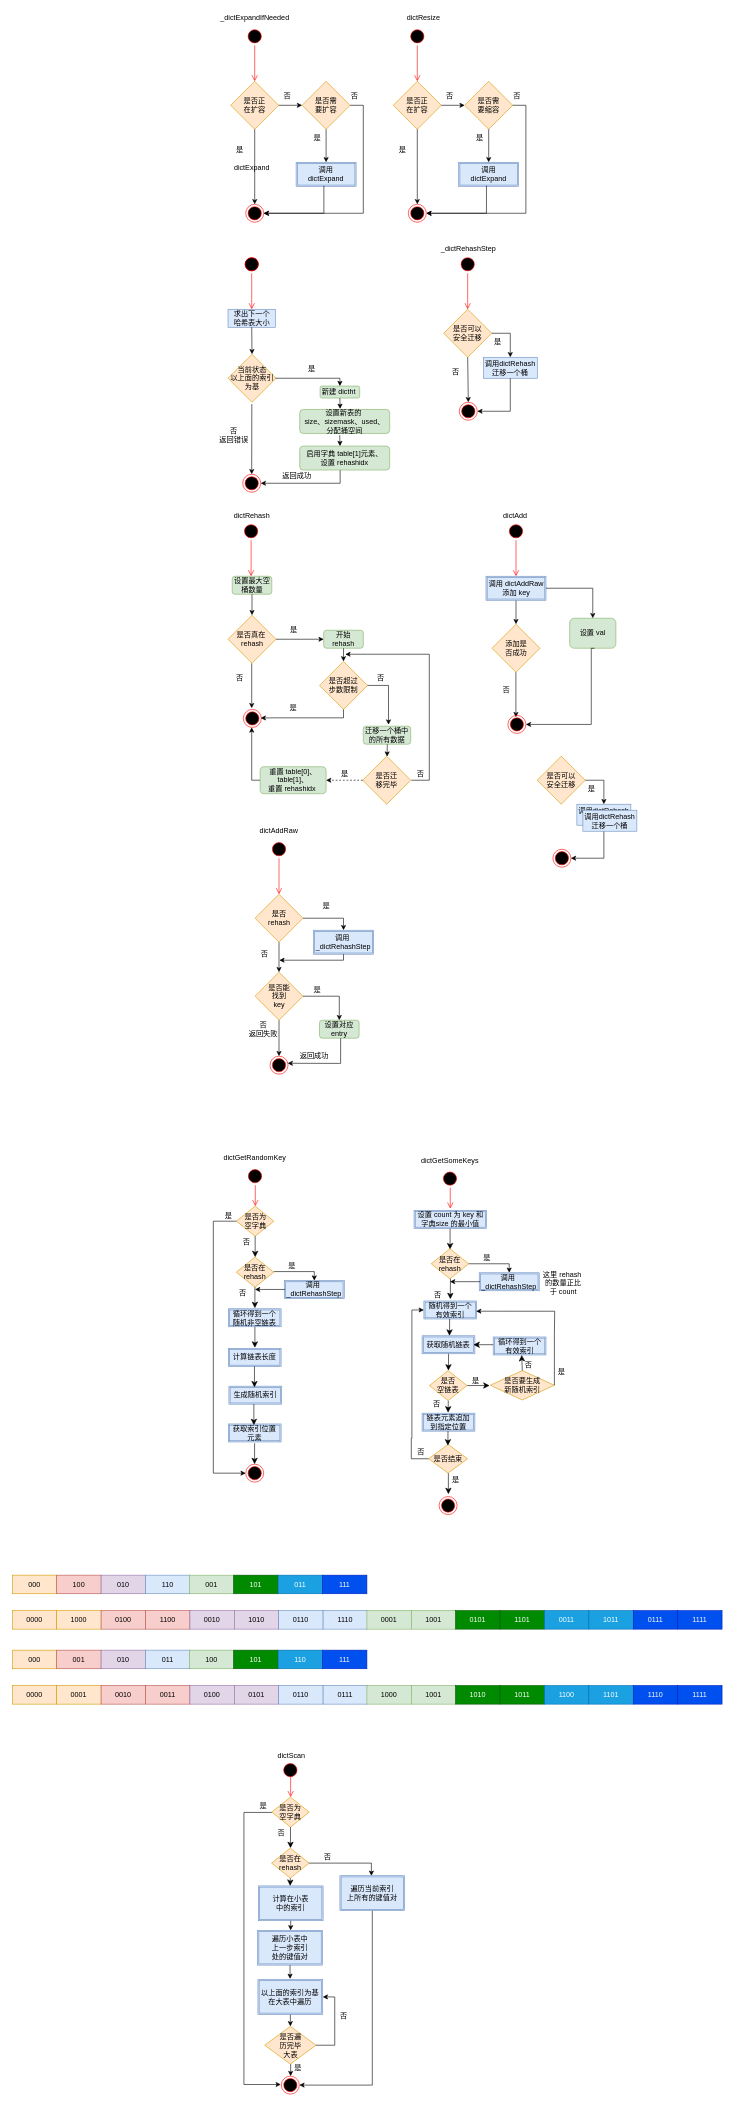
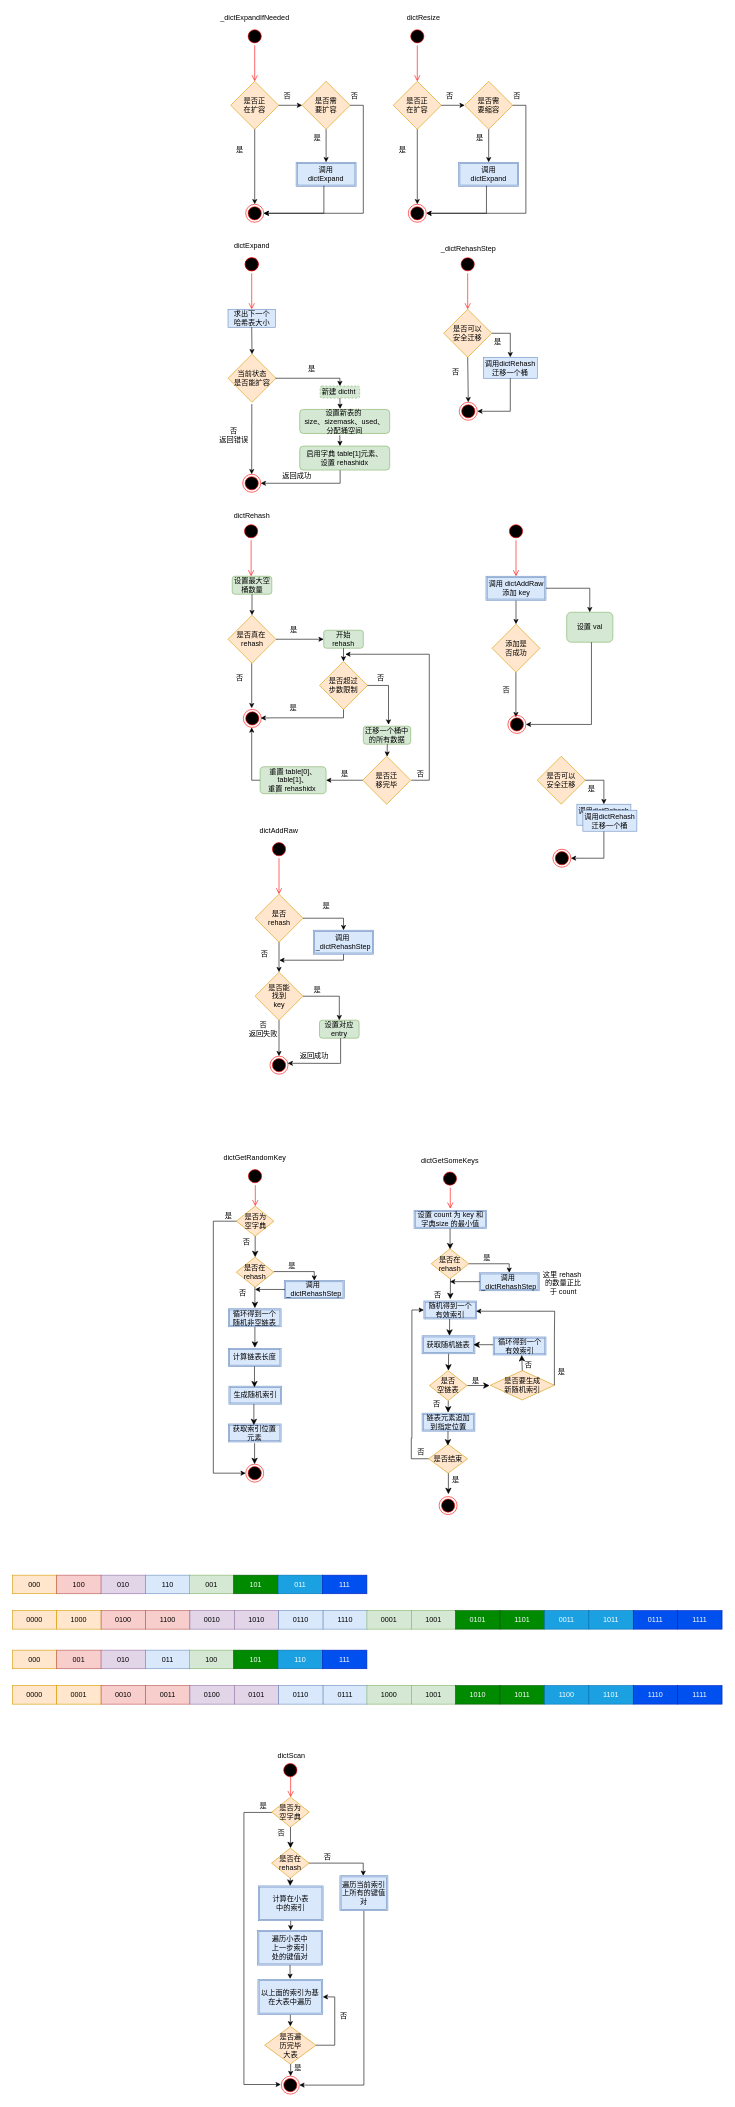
node "dictExpand": moved (252, 168) -> (252, 246)
node "当前状态 以上面的索引为基": label "当前状态 以上面的索引为基" -> "当前状态 是否能扩容"
node "新建 dictht": style solid -> dashed
node "dictAdd": removed
node "设置 val": moved (593, 633) -> (590, 627)
edge "是否迁 移完毕" -> "重置 table[0]、table[1]、 重置 rehashidx": style dashed -> solid
node "遍历当前索引 上所有的键值对": size 65x35 -> 48x35
